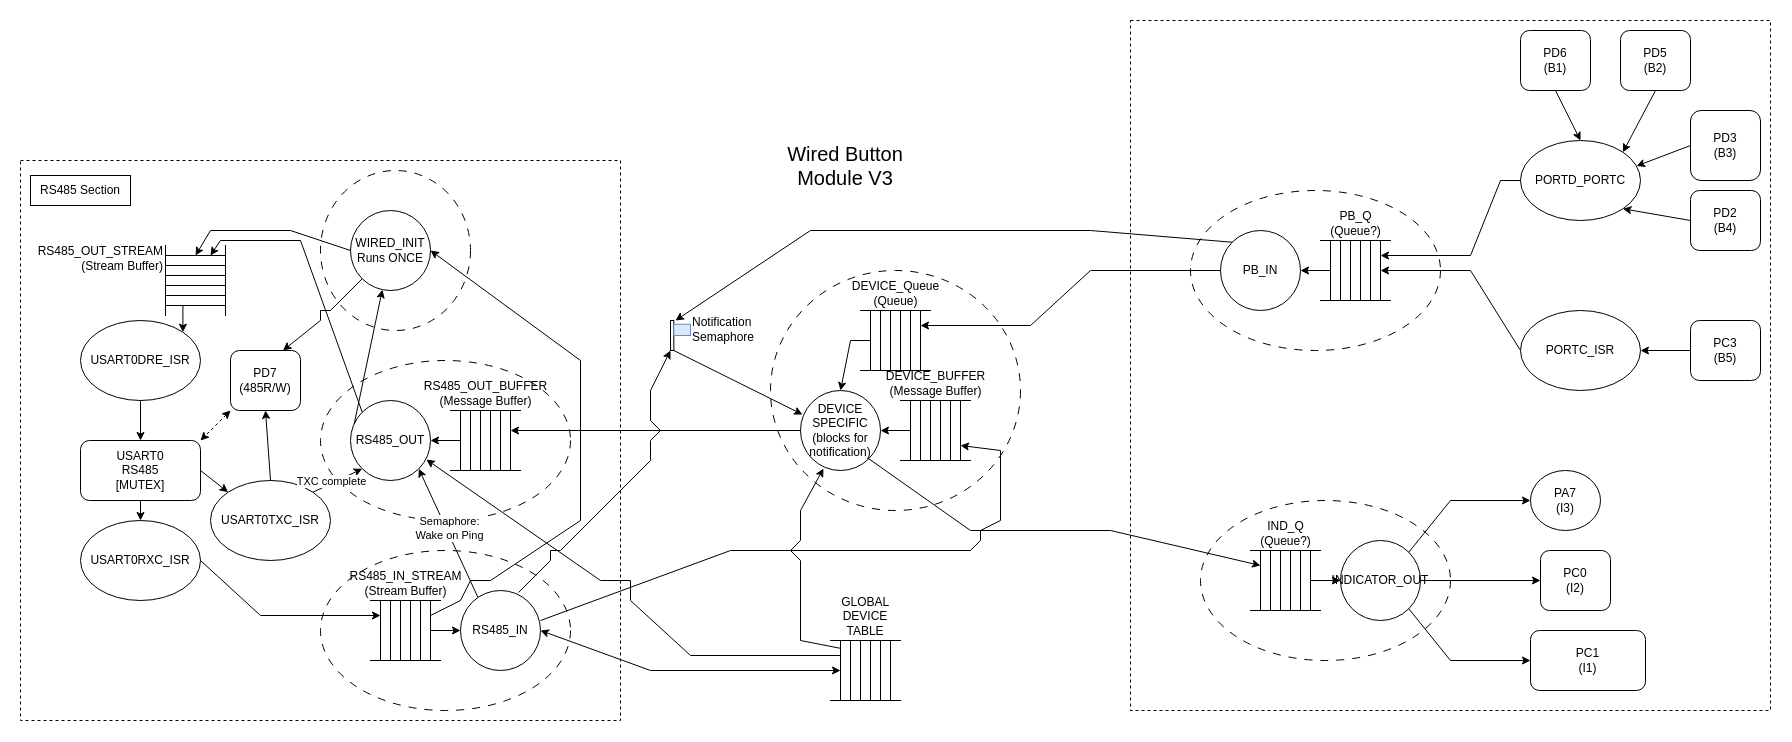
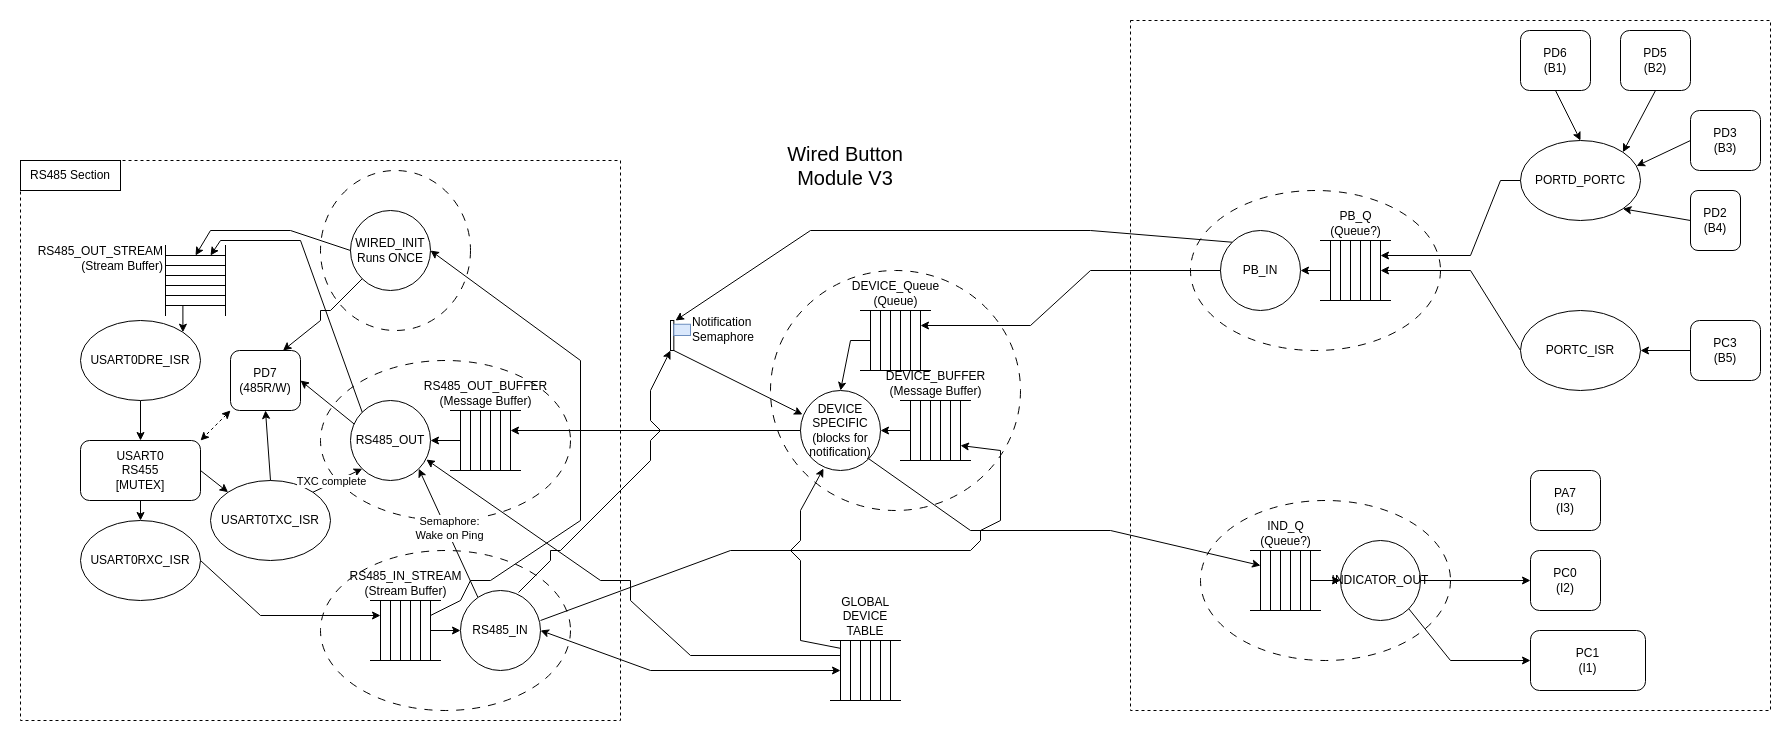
node "PD3 (B3)": size 70x70 -> 70x60
node "RS485 Section": moved (81, 191) -> (71, 176)
node "PD2 (B4)": size 70x60 -> 50x60
edge "RS485_OUT" -> "WIRED_INIT Runs ONCE": now "RS485_OUT" -> "PD7 (485R/W)"
node "USART0 RS485 [MUTEX]": label "USART0 RS485 [MUTEX]" -> "USART0 RS455 [MUTEX]"
edge "INDICATOR_OUT" -> "PA7 (I3)": removed
node "PA7 (I3)": shape ellipse -> rounded rectangle
node "PC0 (I2)": moved (1576, 581) -> (1566, 581)
